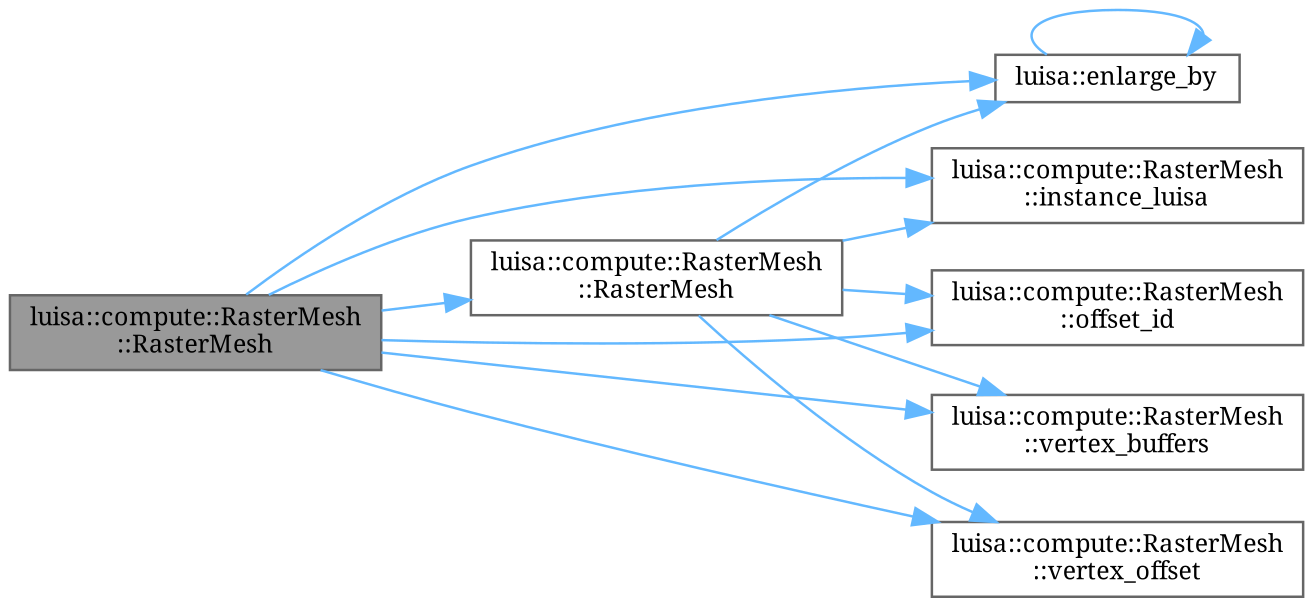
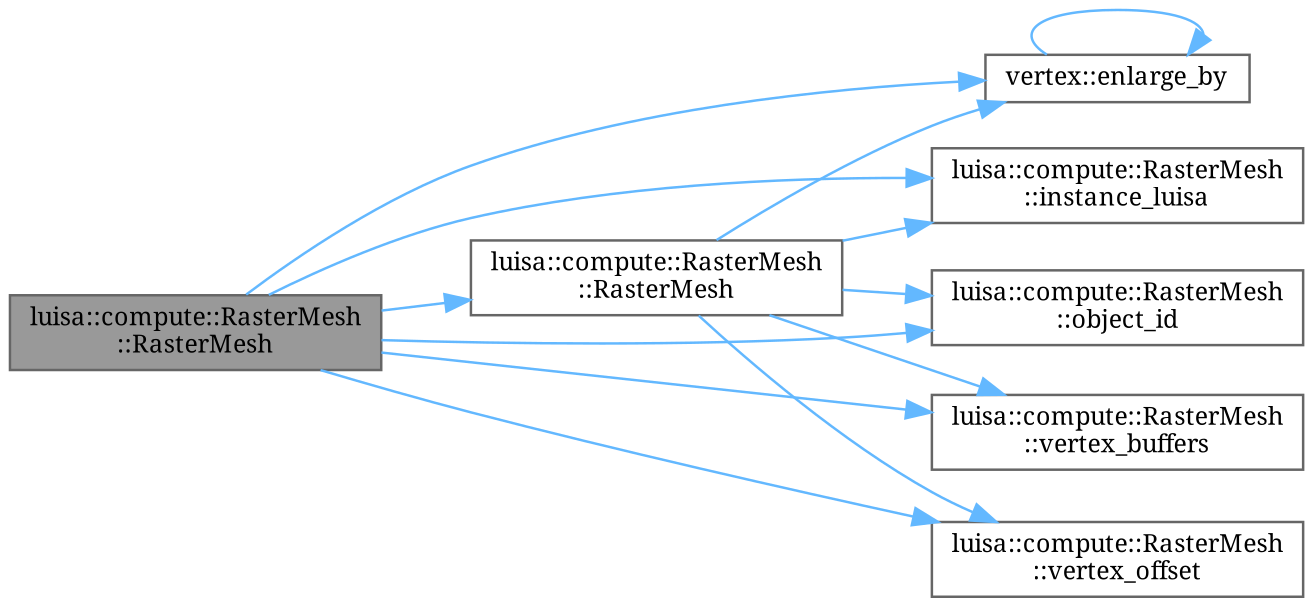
node "luisa::enlarge_by": label "luisa::enlarge_by" -> "vertex::enlarge_by"
node "luisa::compute::RasterMesh ::offset_id": label "luisa::compute::RasterMesh ::offset_id" -> "luisa::compute::RasterMesh ::object_id"
